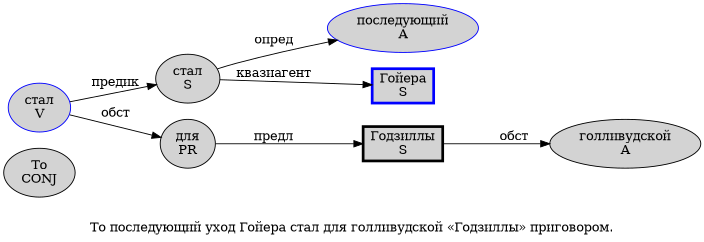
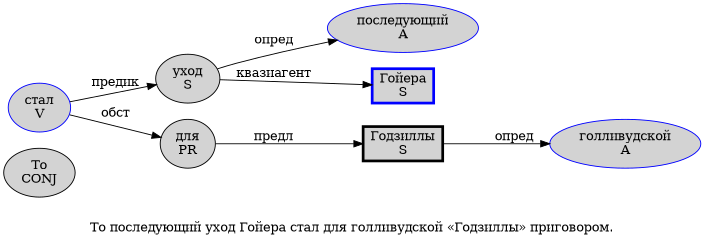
node "стал S": label "стал S" -> "уход S"
edge "Годзиллы S" -> "голливудской A": label "обст" -> "опред"
node "голливудской A": color black -> blue
